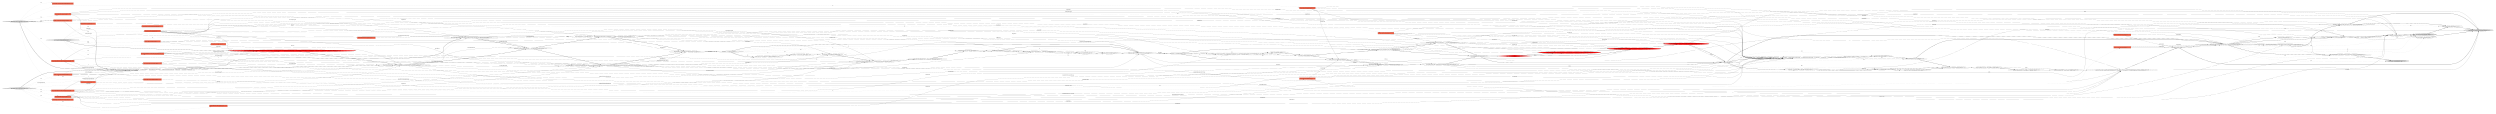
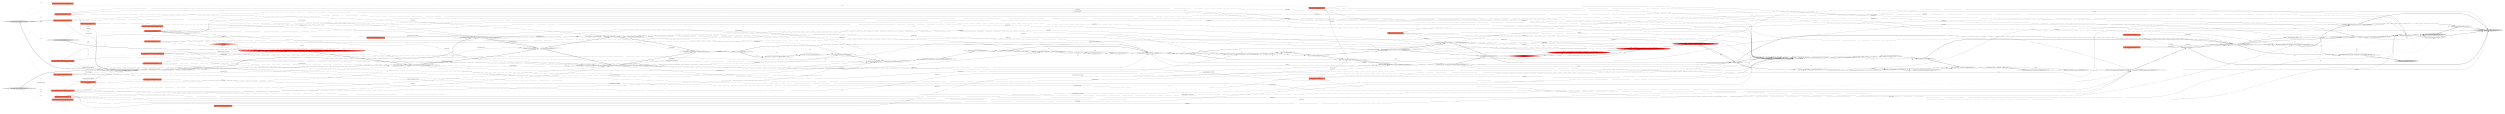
node "String nfsVersion@@@2@@@['0', '1', '0']": shape box -> diamond
